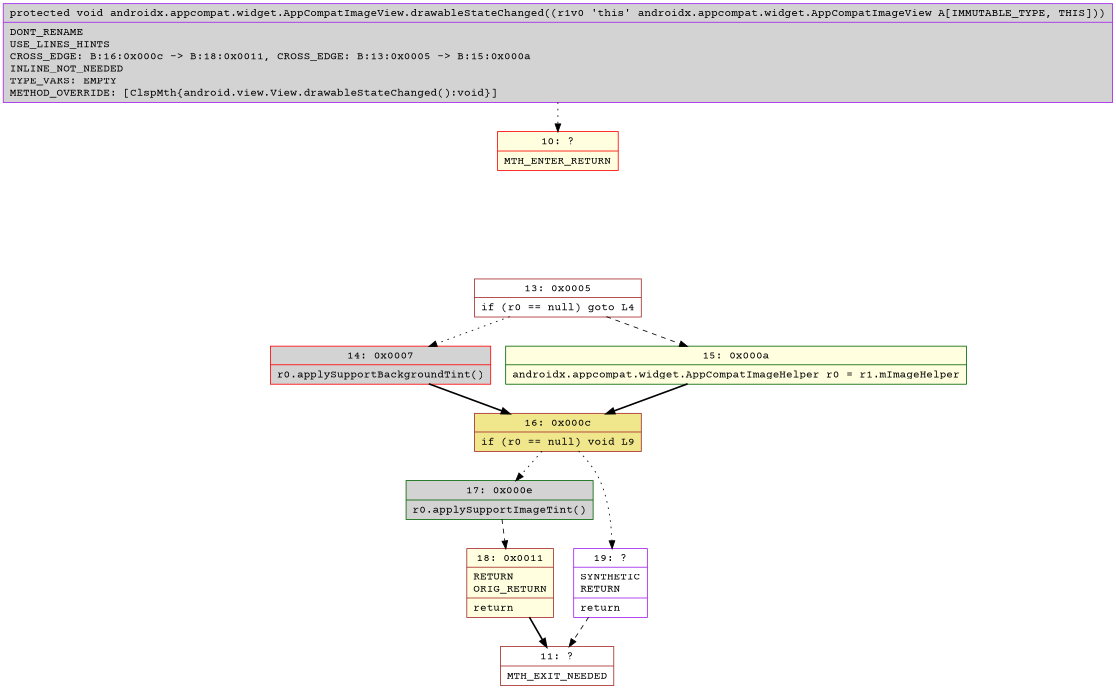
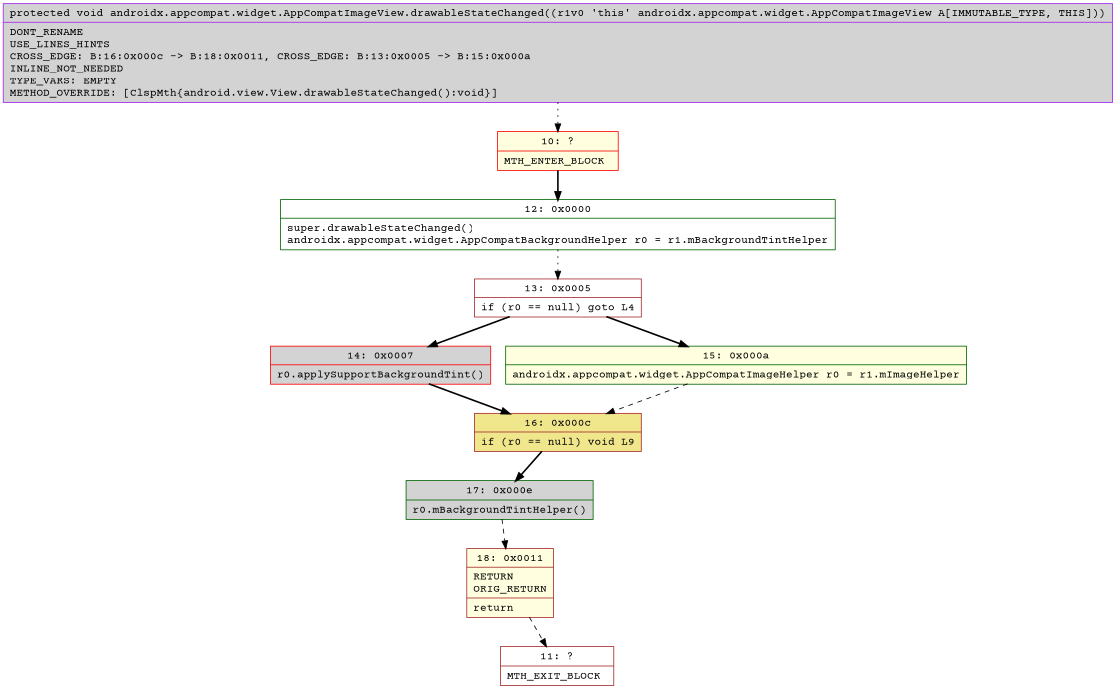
node "10: ?": text "MTH_ENTER_RETURN" -> "MTH_ENTER_BLOCK"
node "12: 0x0000": added
edge "13: 0x0005" -> "14: 0x0007": style dotted -> bold
edge "13: 0x0005" -> "15: 0x000a": style dashed -> bold
edge "15: 0x000a" -> "16: 0x000c": style bold -> dashed
edge "16: 0x000c" -> "17: 0x000e": style dotted -> bold
node "17: 0x000e": text "r0.applySupportImageTint()" -> "r0.mBackgroundTintHelper()"
node "19: ?": removed
edge "18: 0x0011" -> "11: ?": style bold -> dashed
node "11: ?": text "MTH_EXIT_NEEDED" -> "MTH_EXIT_BLOCK"
